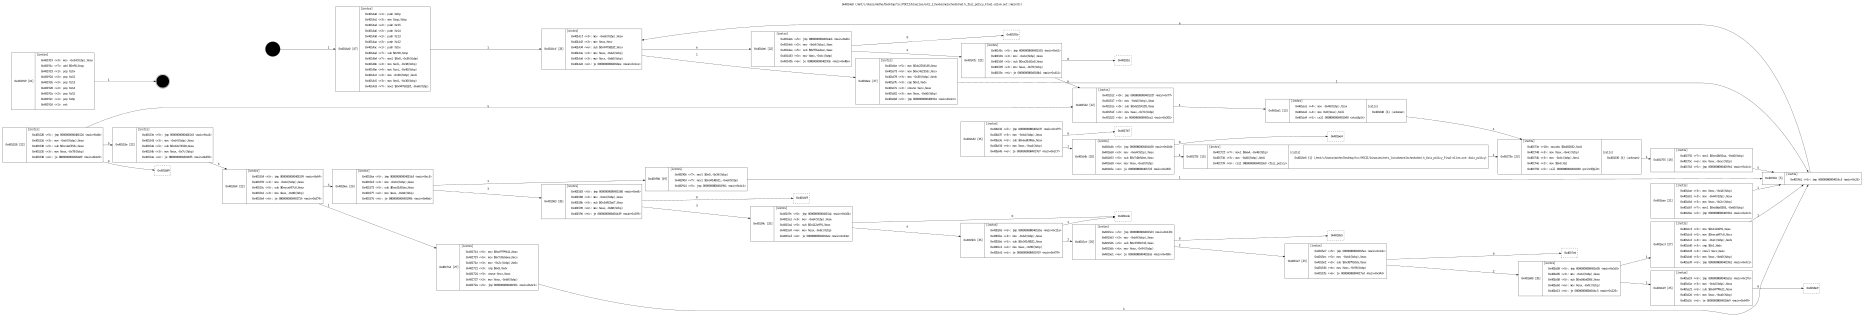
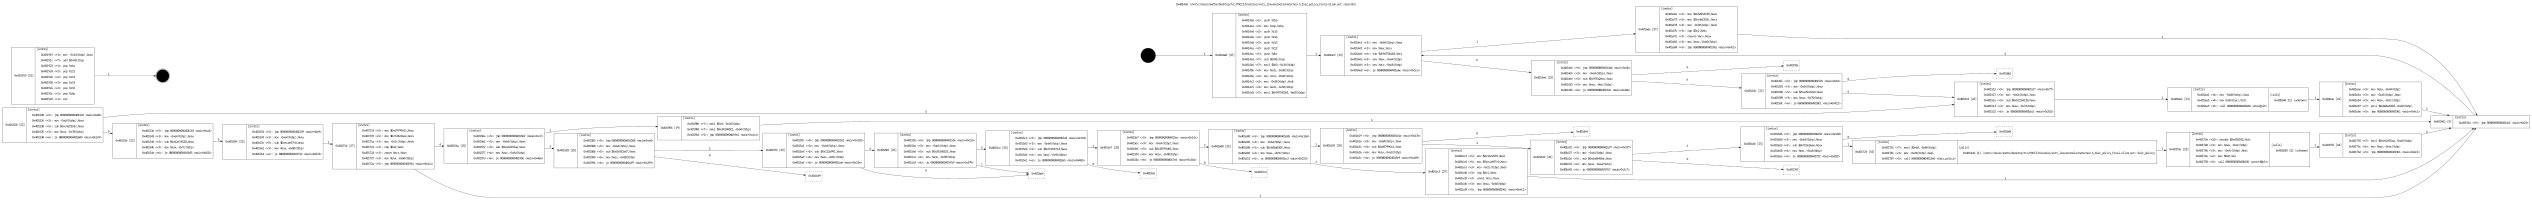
edge "0x4016a1 [13]" -> "0x40173e [23]": now "0x4016a1 [13]" -> "0x4016ae [21]"
edge "0x401619 [25]" -> "0x401632 [25]": added, label "1"
node "0x401689": removed
edge "0x401554 [22]" -> "0x40156a [25]": now "0x401714 [27]" -> "0x40156a [25]"
